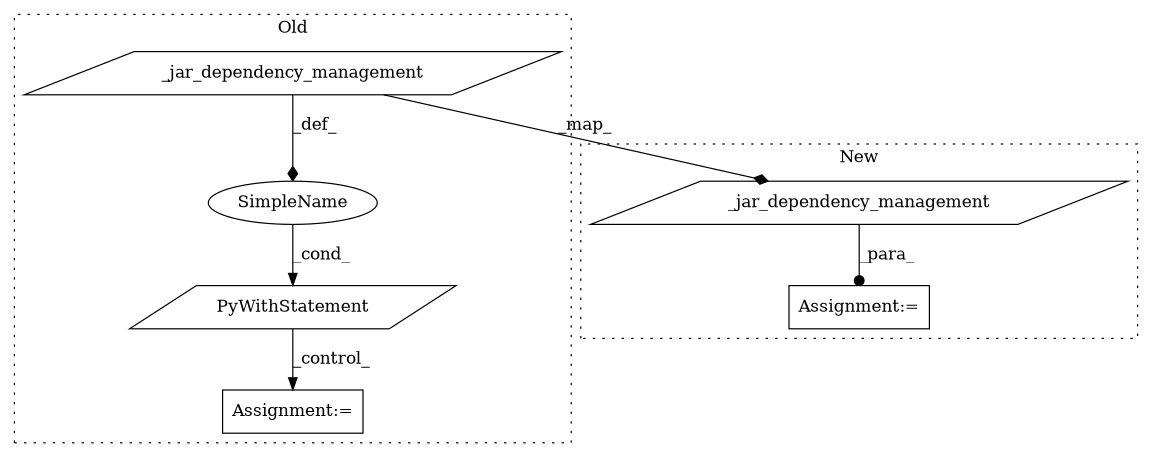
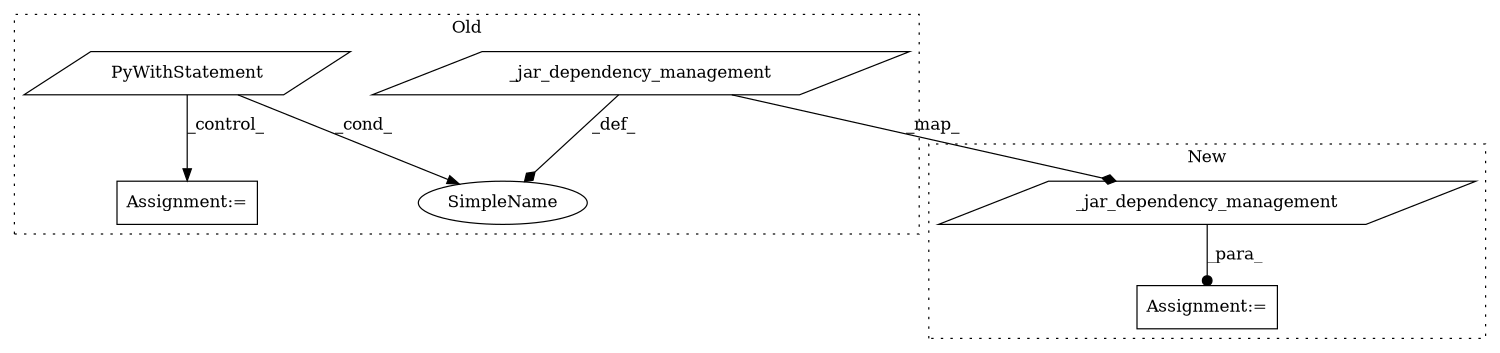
edge "SimpleName" -> "PyWithStatement": reversed
